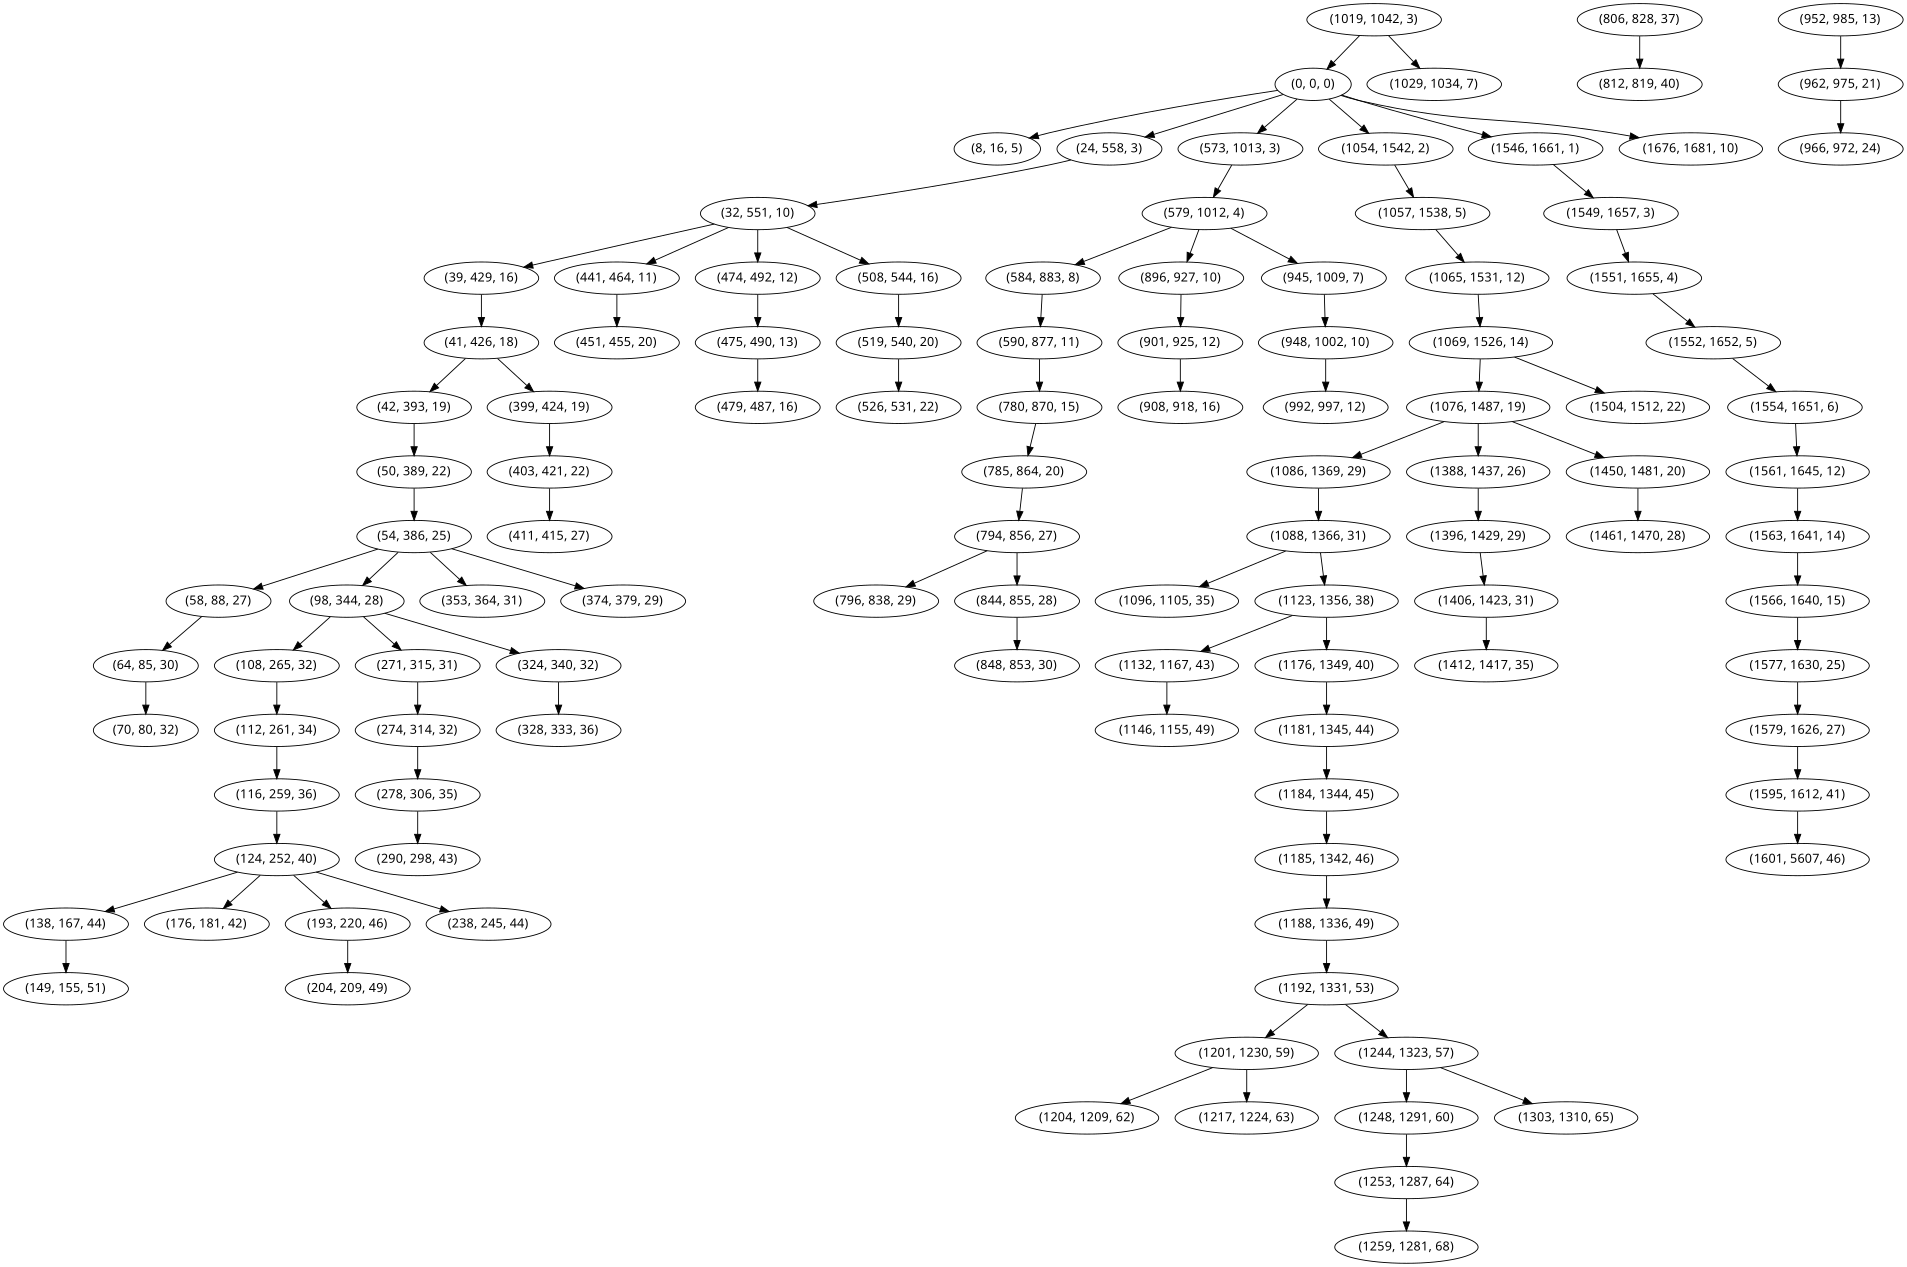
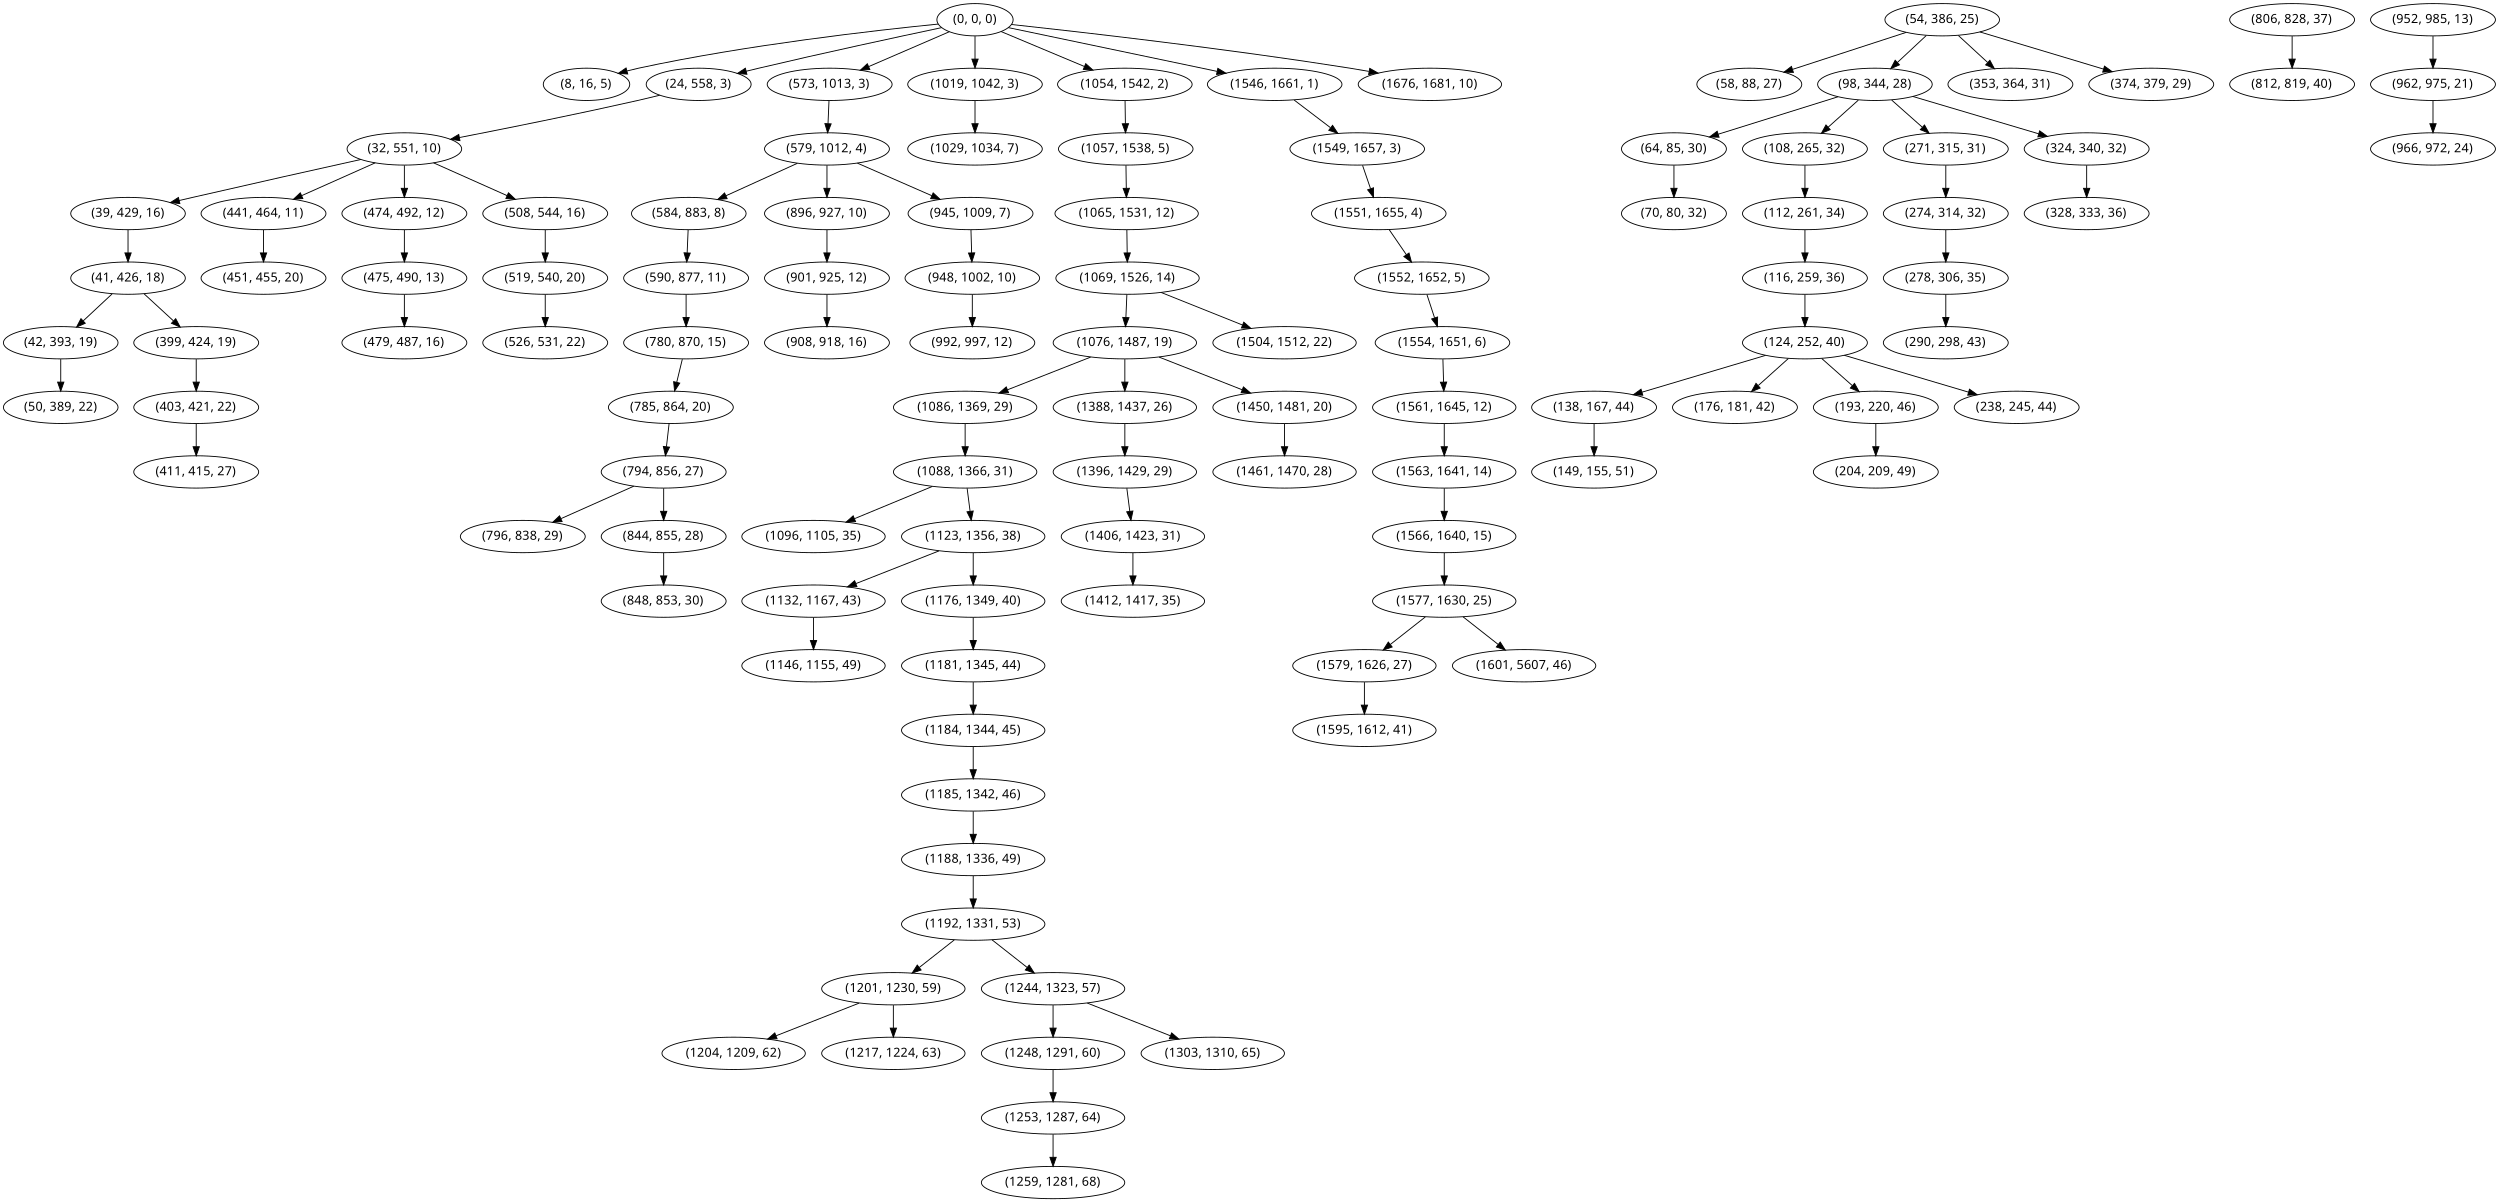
edge "(1019, 1042, 3)" -> "(0, 0, 0)": reversed
edge "(50, 389, 22)" -> "(54, 386, 25)": removed
edge "(58, 88, 27)" -> "(64, 85, 30)": now "(98, 344, 28)" -> "(64, 85, 30)"
edge "(1595, 1612, 41)" -> "(1601, 5607, 46)": now "(1577, 1630, 25)" -> "(1601, 5607, 46)"
